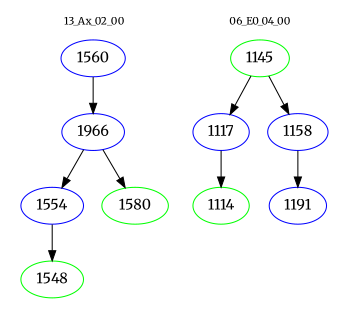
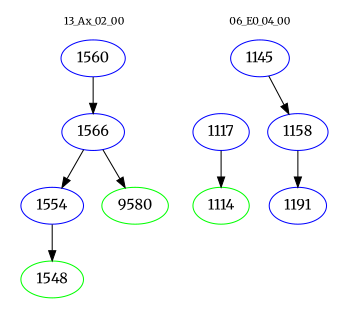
node "1145": color green -> blue
edge "1145" -> "1117": removed
node "1966": label "1966" -> "1566"
node "1580": label "1580" -> "9580"
